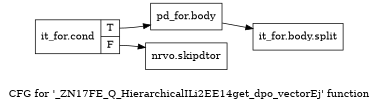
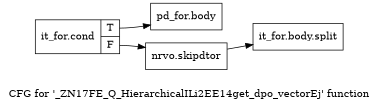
edge "pd_for.body" -> "it_for.body.split": now "nrvo.skipdtor" -> "it_for.body.split"
